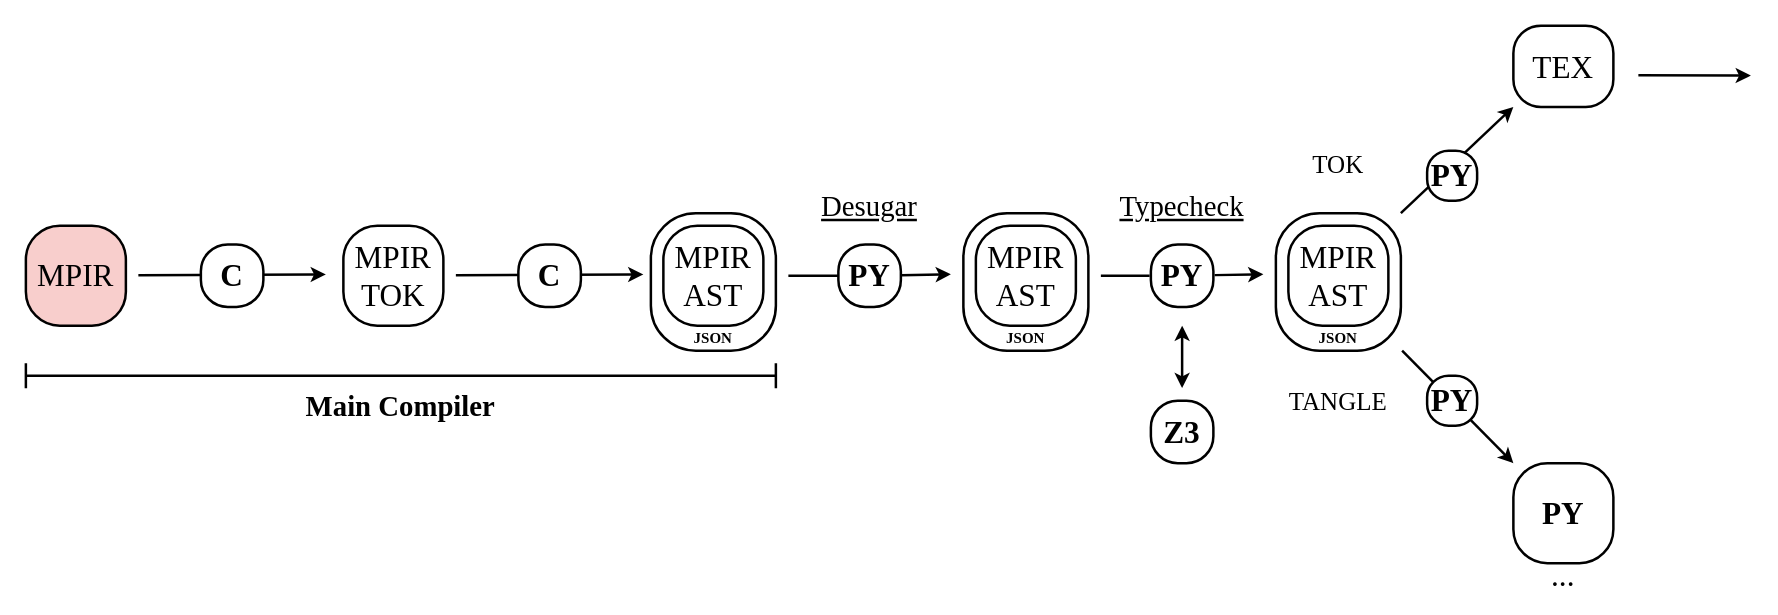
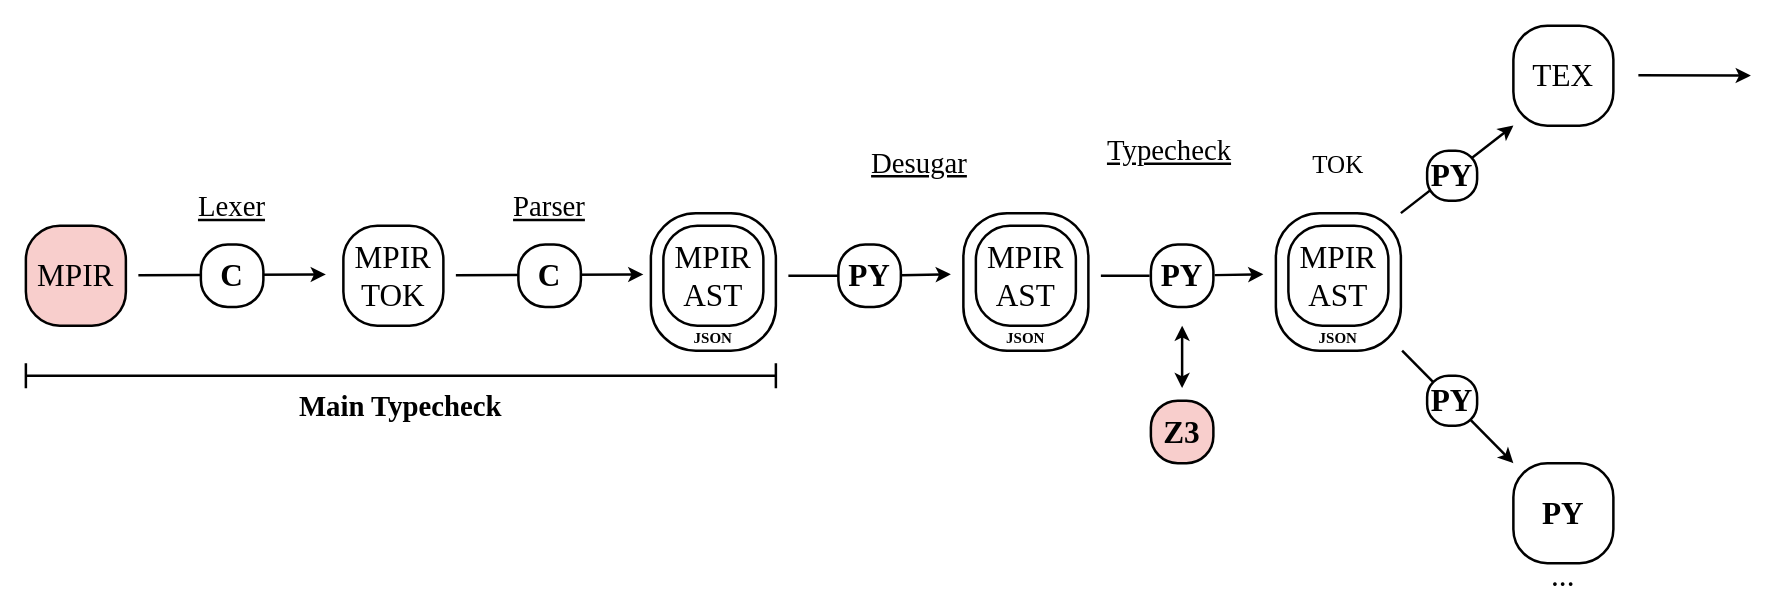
node "TEX": size 100x81 -> 100x100
node "Lexer": added
node "Parser": added
node "Desugar": moved (869, 207) -> (919, 163)
node "Typecheck": moved (1182, 207) -> (1169, 151)
node "TANGLE": removed
node "Main Compiler": label "Main Compiler" -> "Main Typecheck"
node "Z3": fillcolor #ffffff -> #f8cecc
